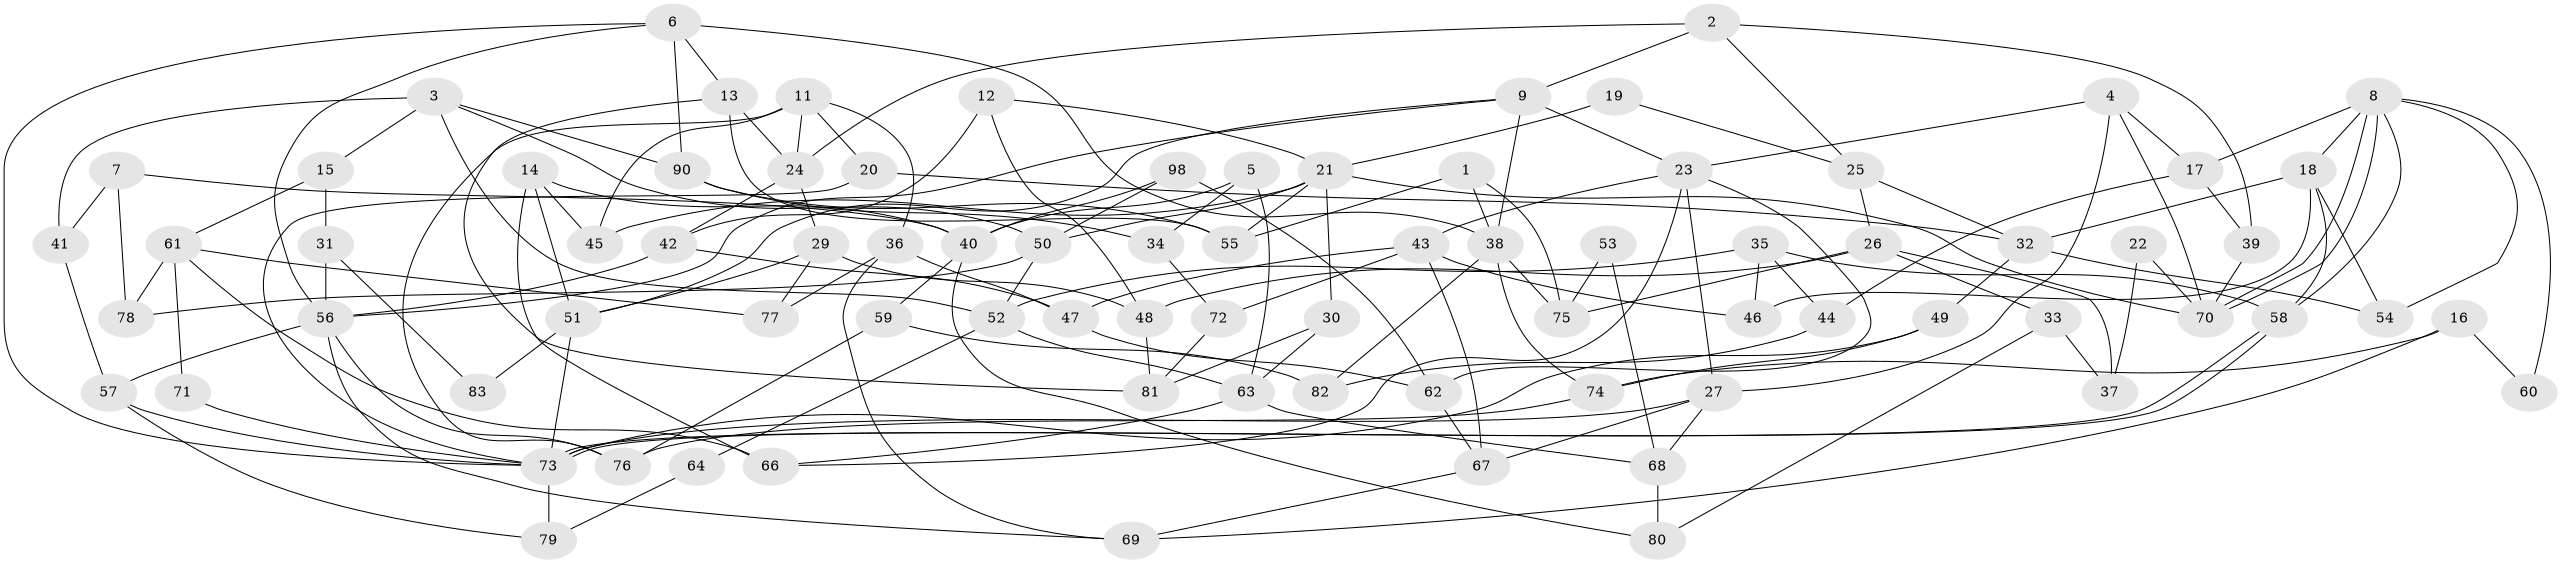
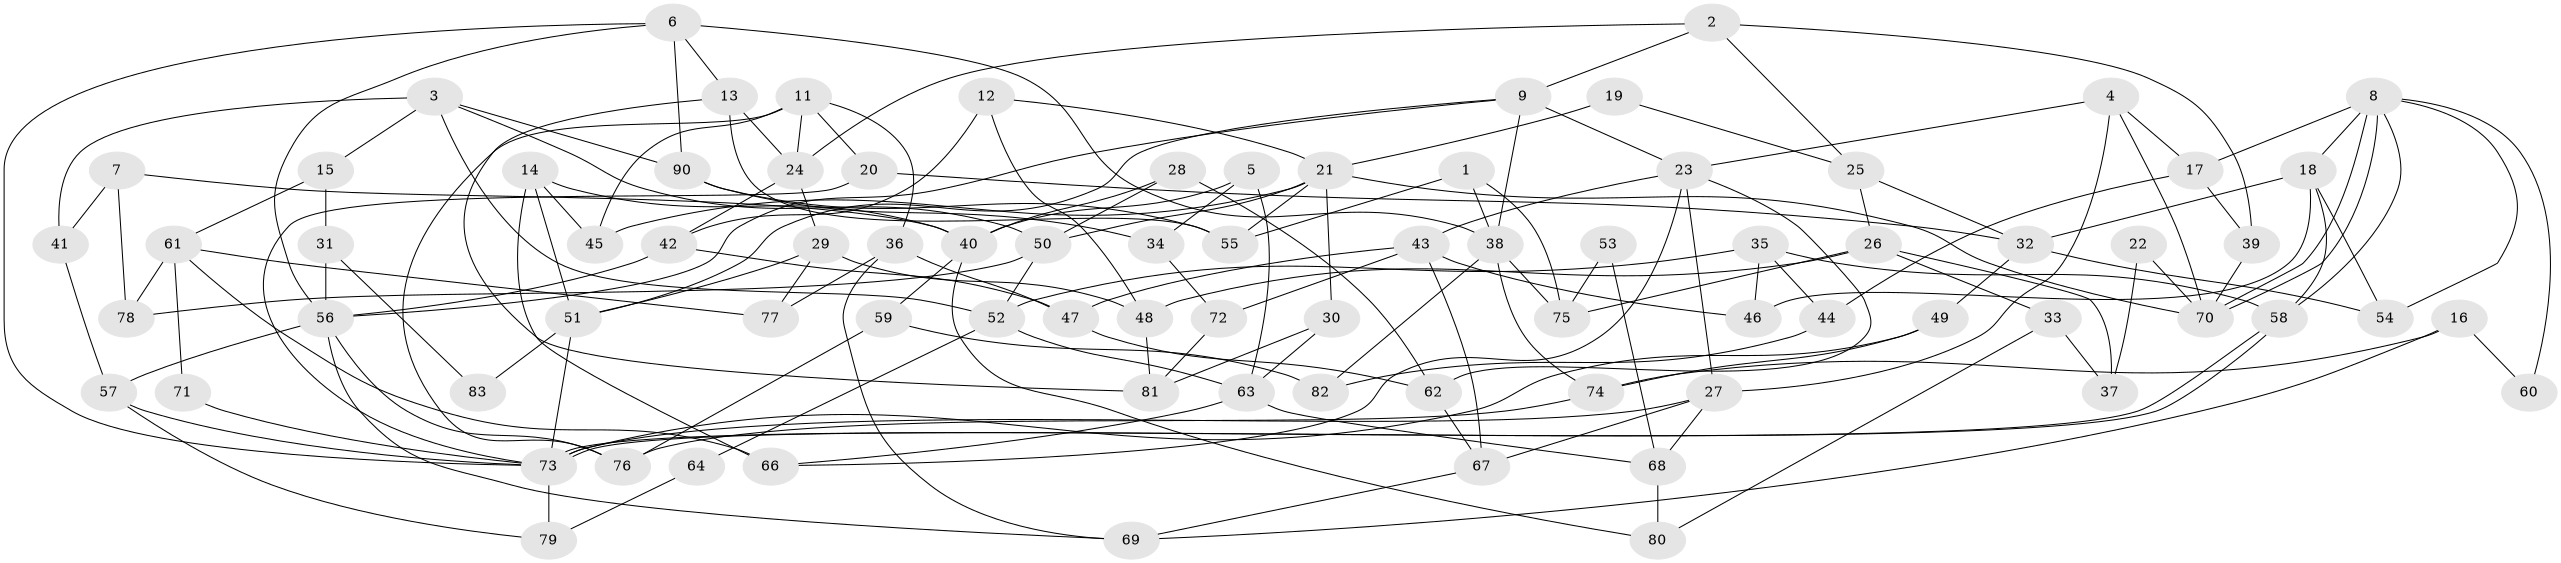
node "98": label "98" -> "28"
